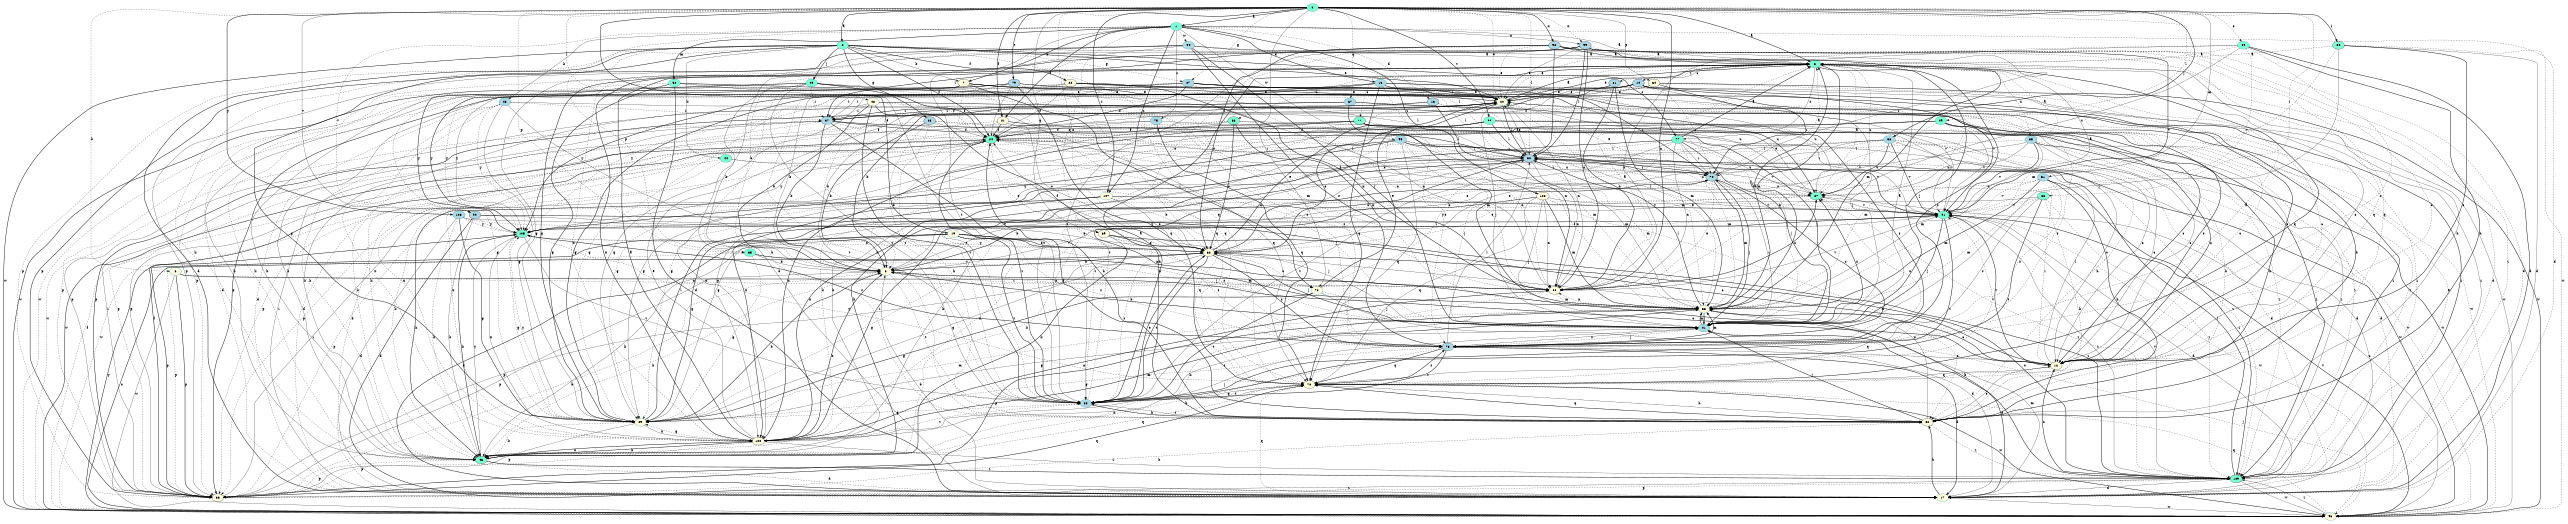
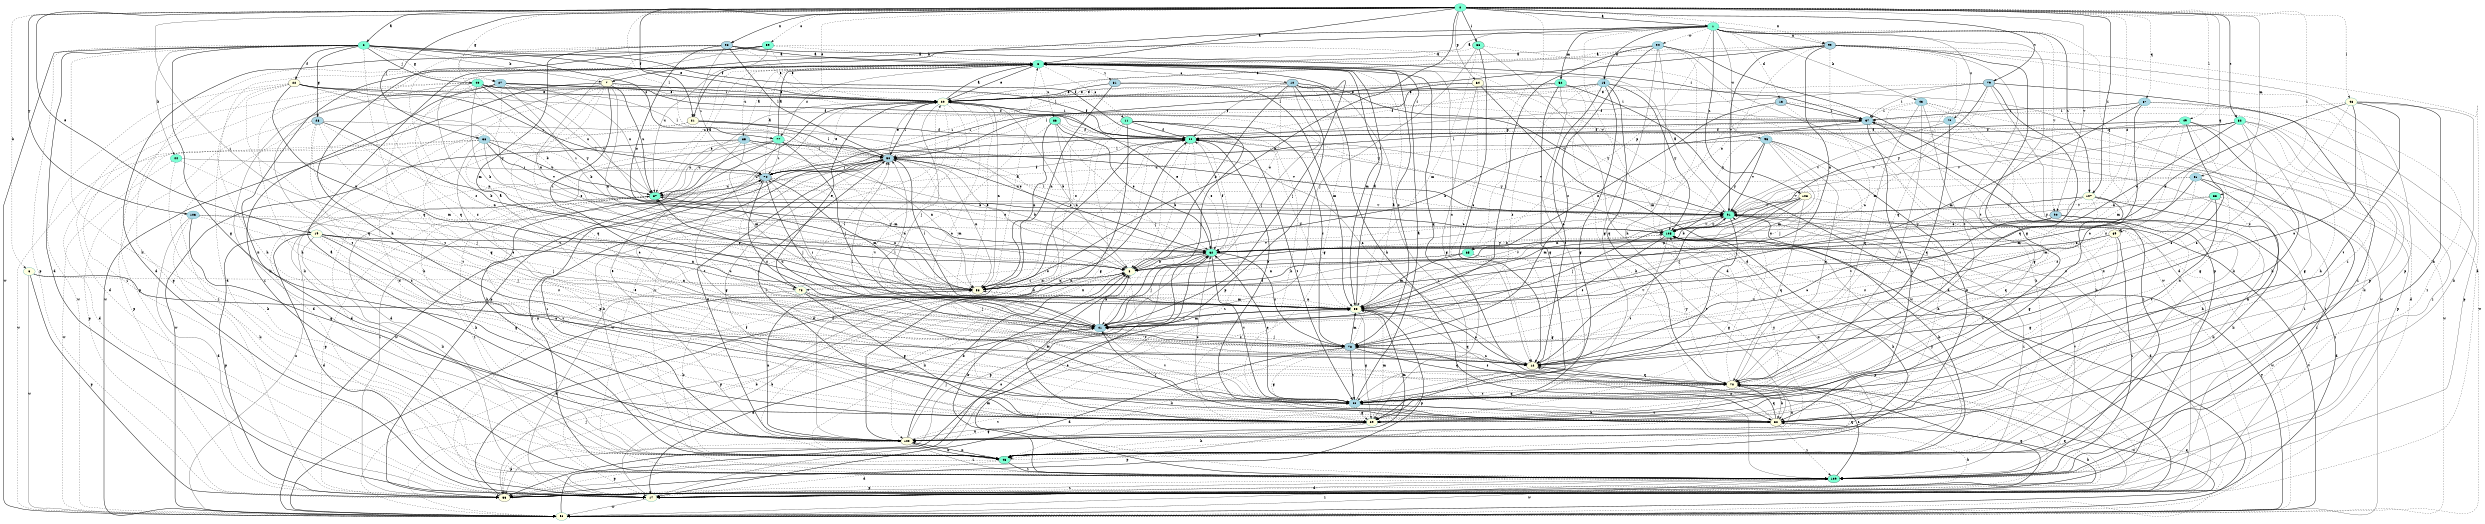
edge "83" -> "20": reversed
node "62": fillcolor lightyellow -> aquamarine
edge "43" -> "46": label "k" -> "c"
